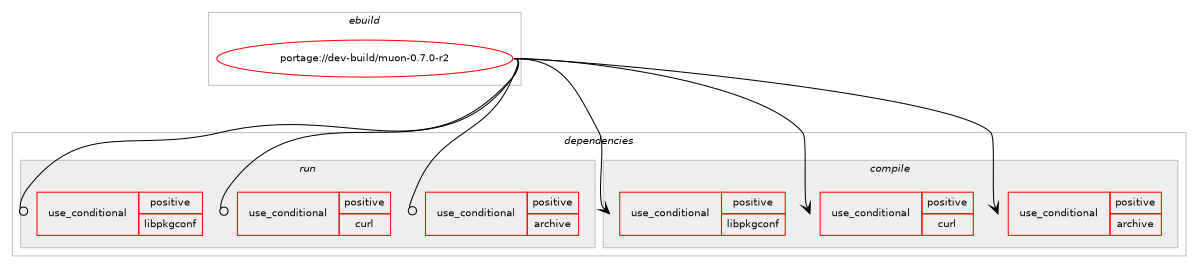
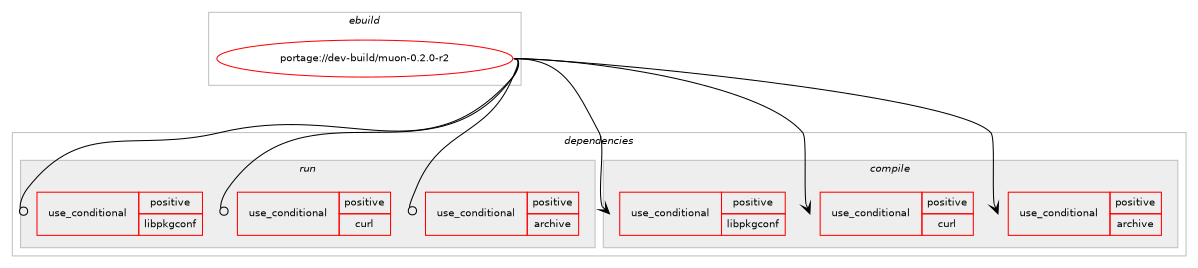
node "portage://dev-build/muon-0.7.0-r2": label "portage://dev-build/muon-0.7.0-r2" -> "portage://dev-build/muon-0.2.0-r2"
